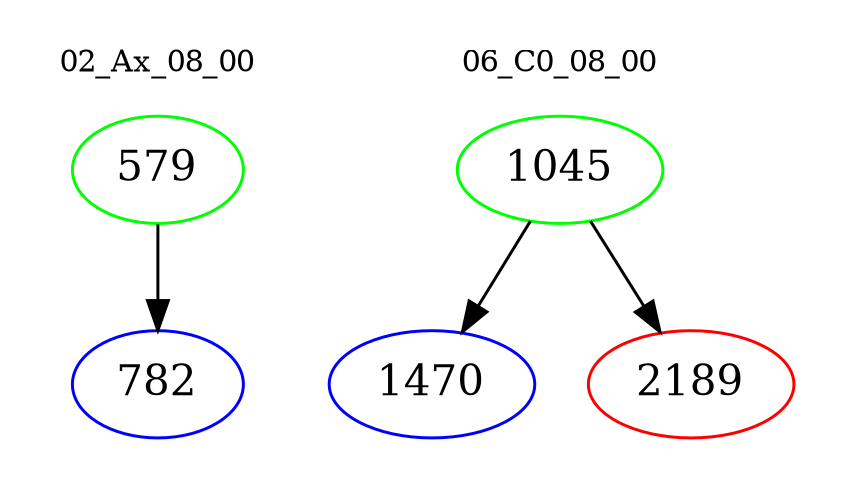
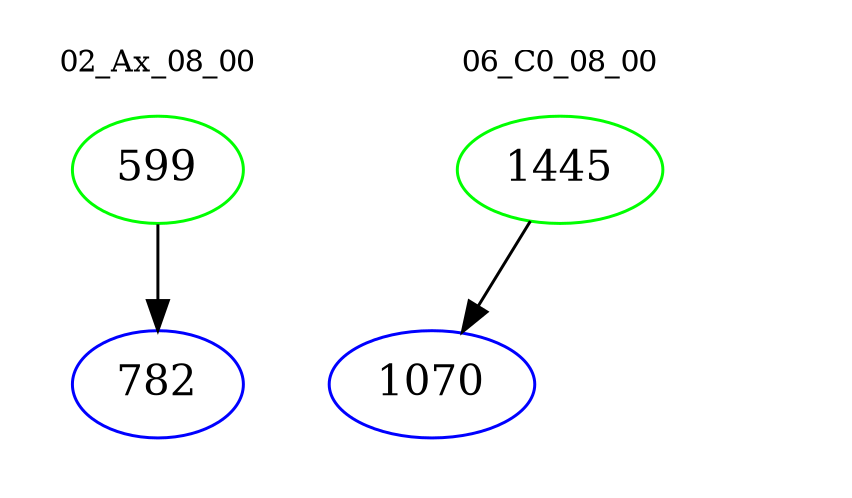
node "579": label "579" -> "599"
node "1045": label "1045" -> "1445"
node "1470": label "1470" -> "1070"
node "2189": removed
